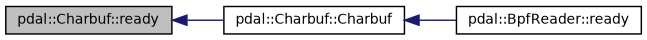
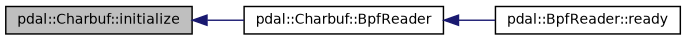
node "pdal::Charbuf::ready": label "pdal::Charbuf::ready" -> "pdal::Charbuf::initialize"
node "pdal::Charbuf::Charbuf": label "pdal::Charbuf::Charbuf" -> "pdal::Charbuf::BpfReader"
